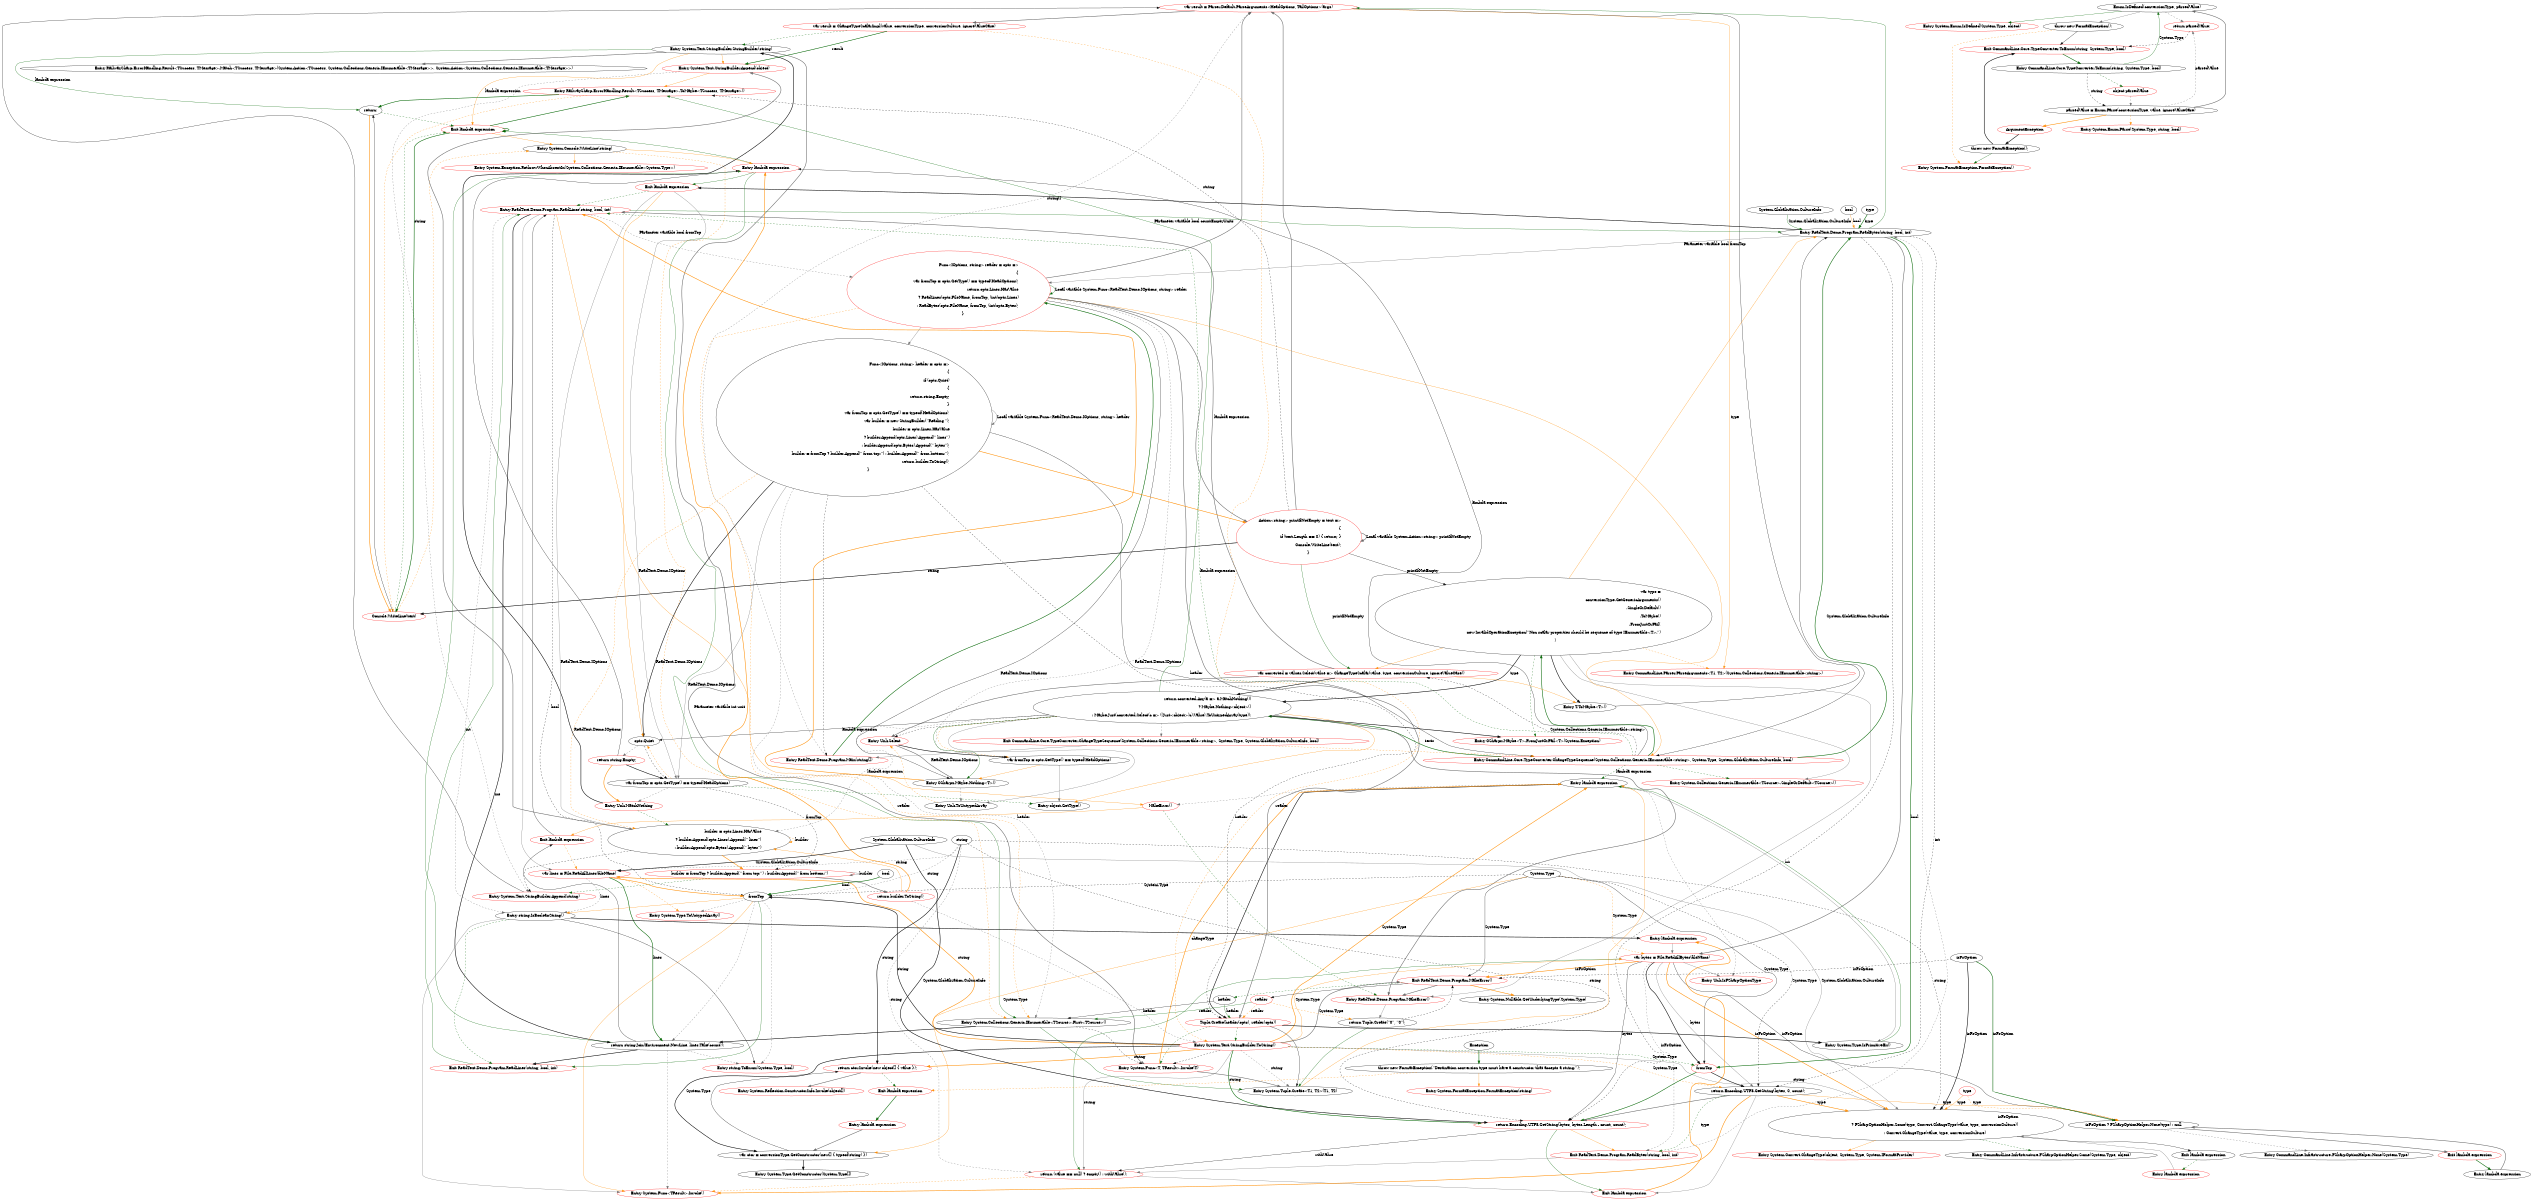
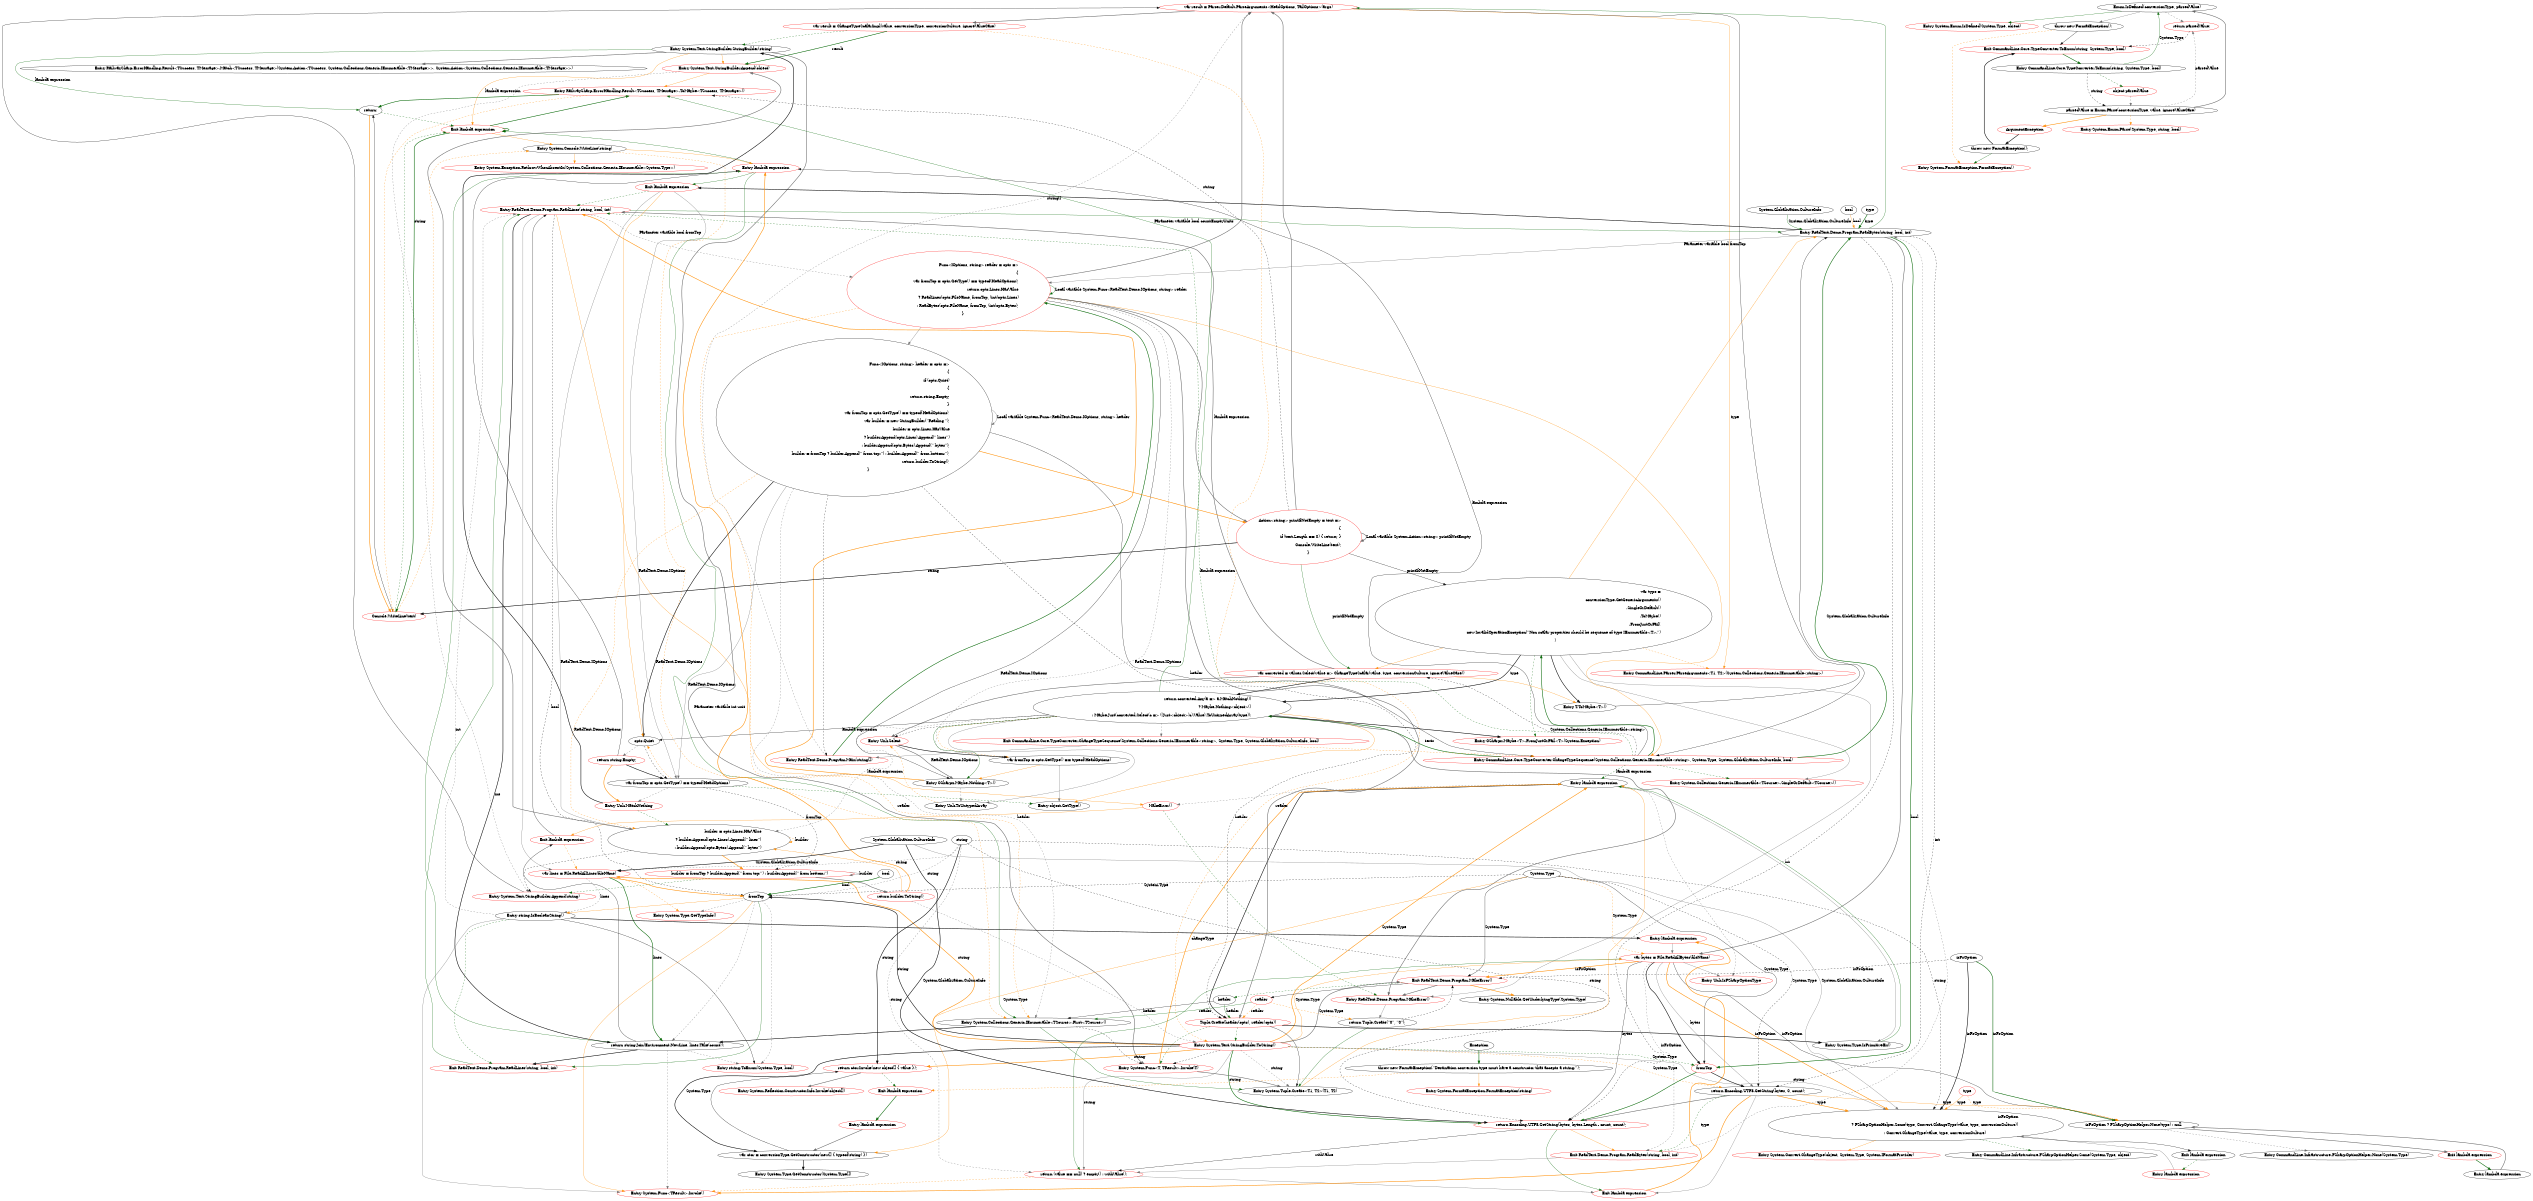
edge "Entry ReadText.Demo.Program.ReadLines(string, bool, int)" -> "Entry string.IsBooleanString()": reversed
node "Entry System.Type.ToUntypedArray()": label "Entry System.Type.ToUntypedArray()" -> "Entry System.Type.GetTypeInfo()"
